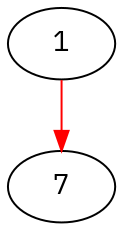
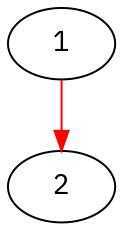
node "7": label "7" -> "2"
